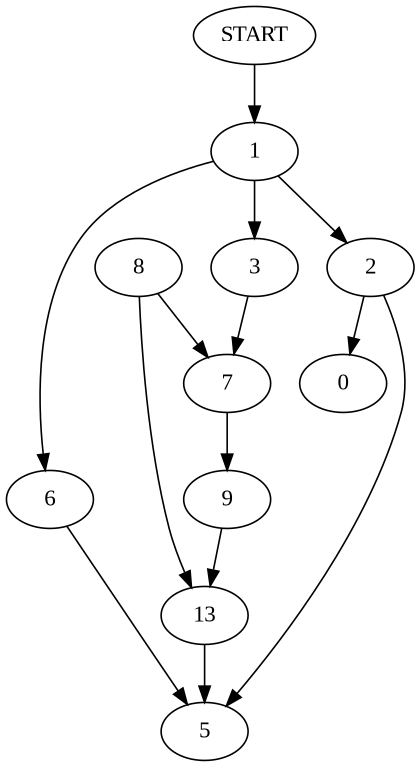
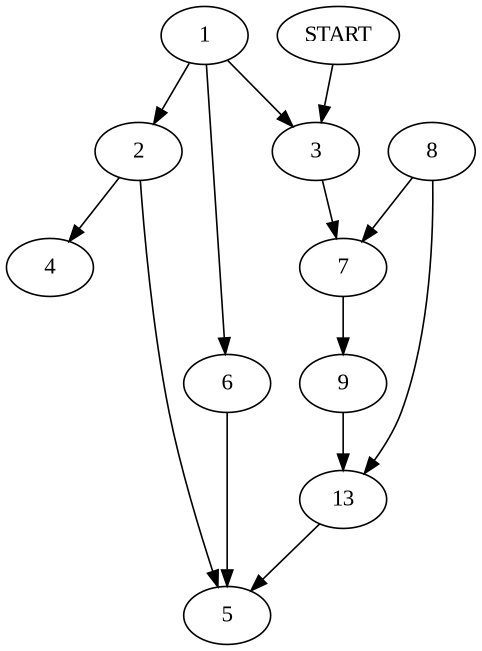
edge "START" -> "1": now "START" -> "3"
node "0": label "0" -> "4"
